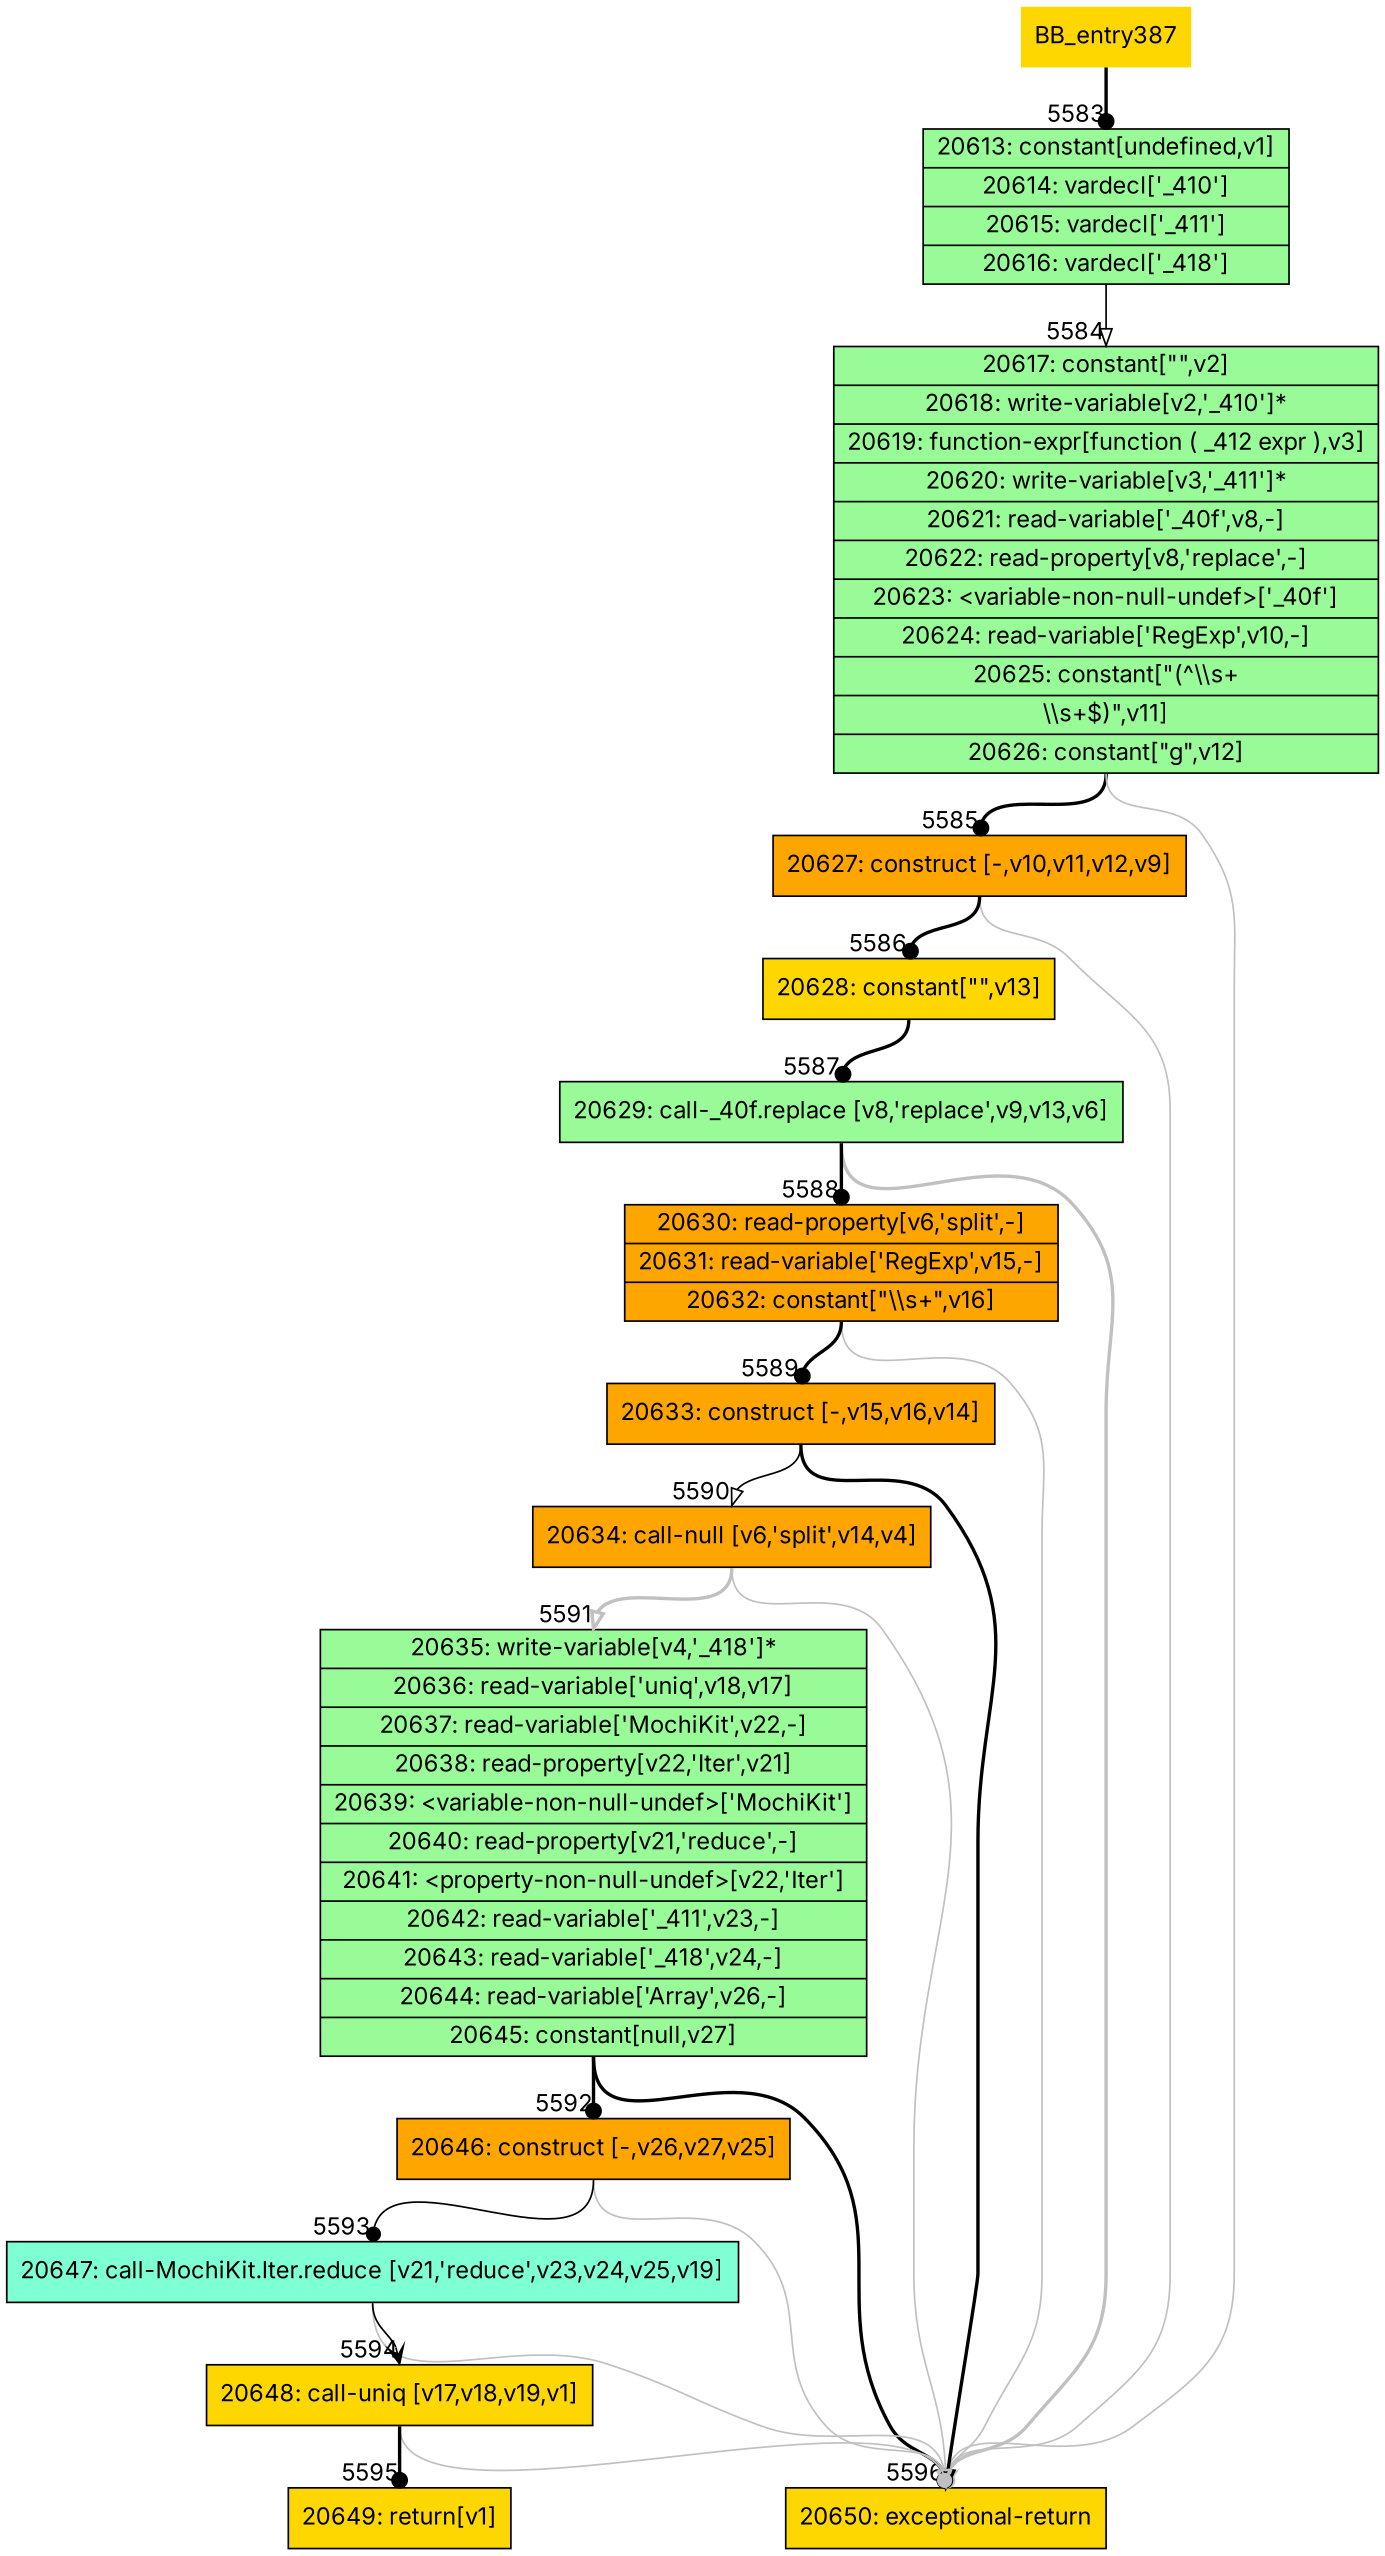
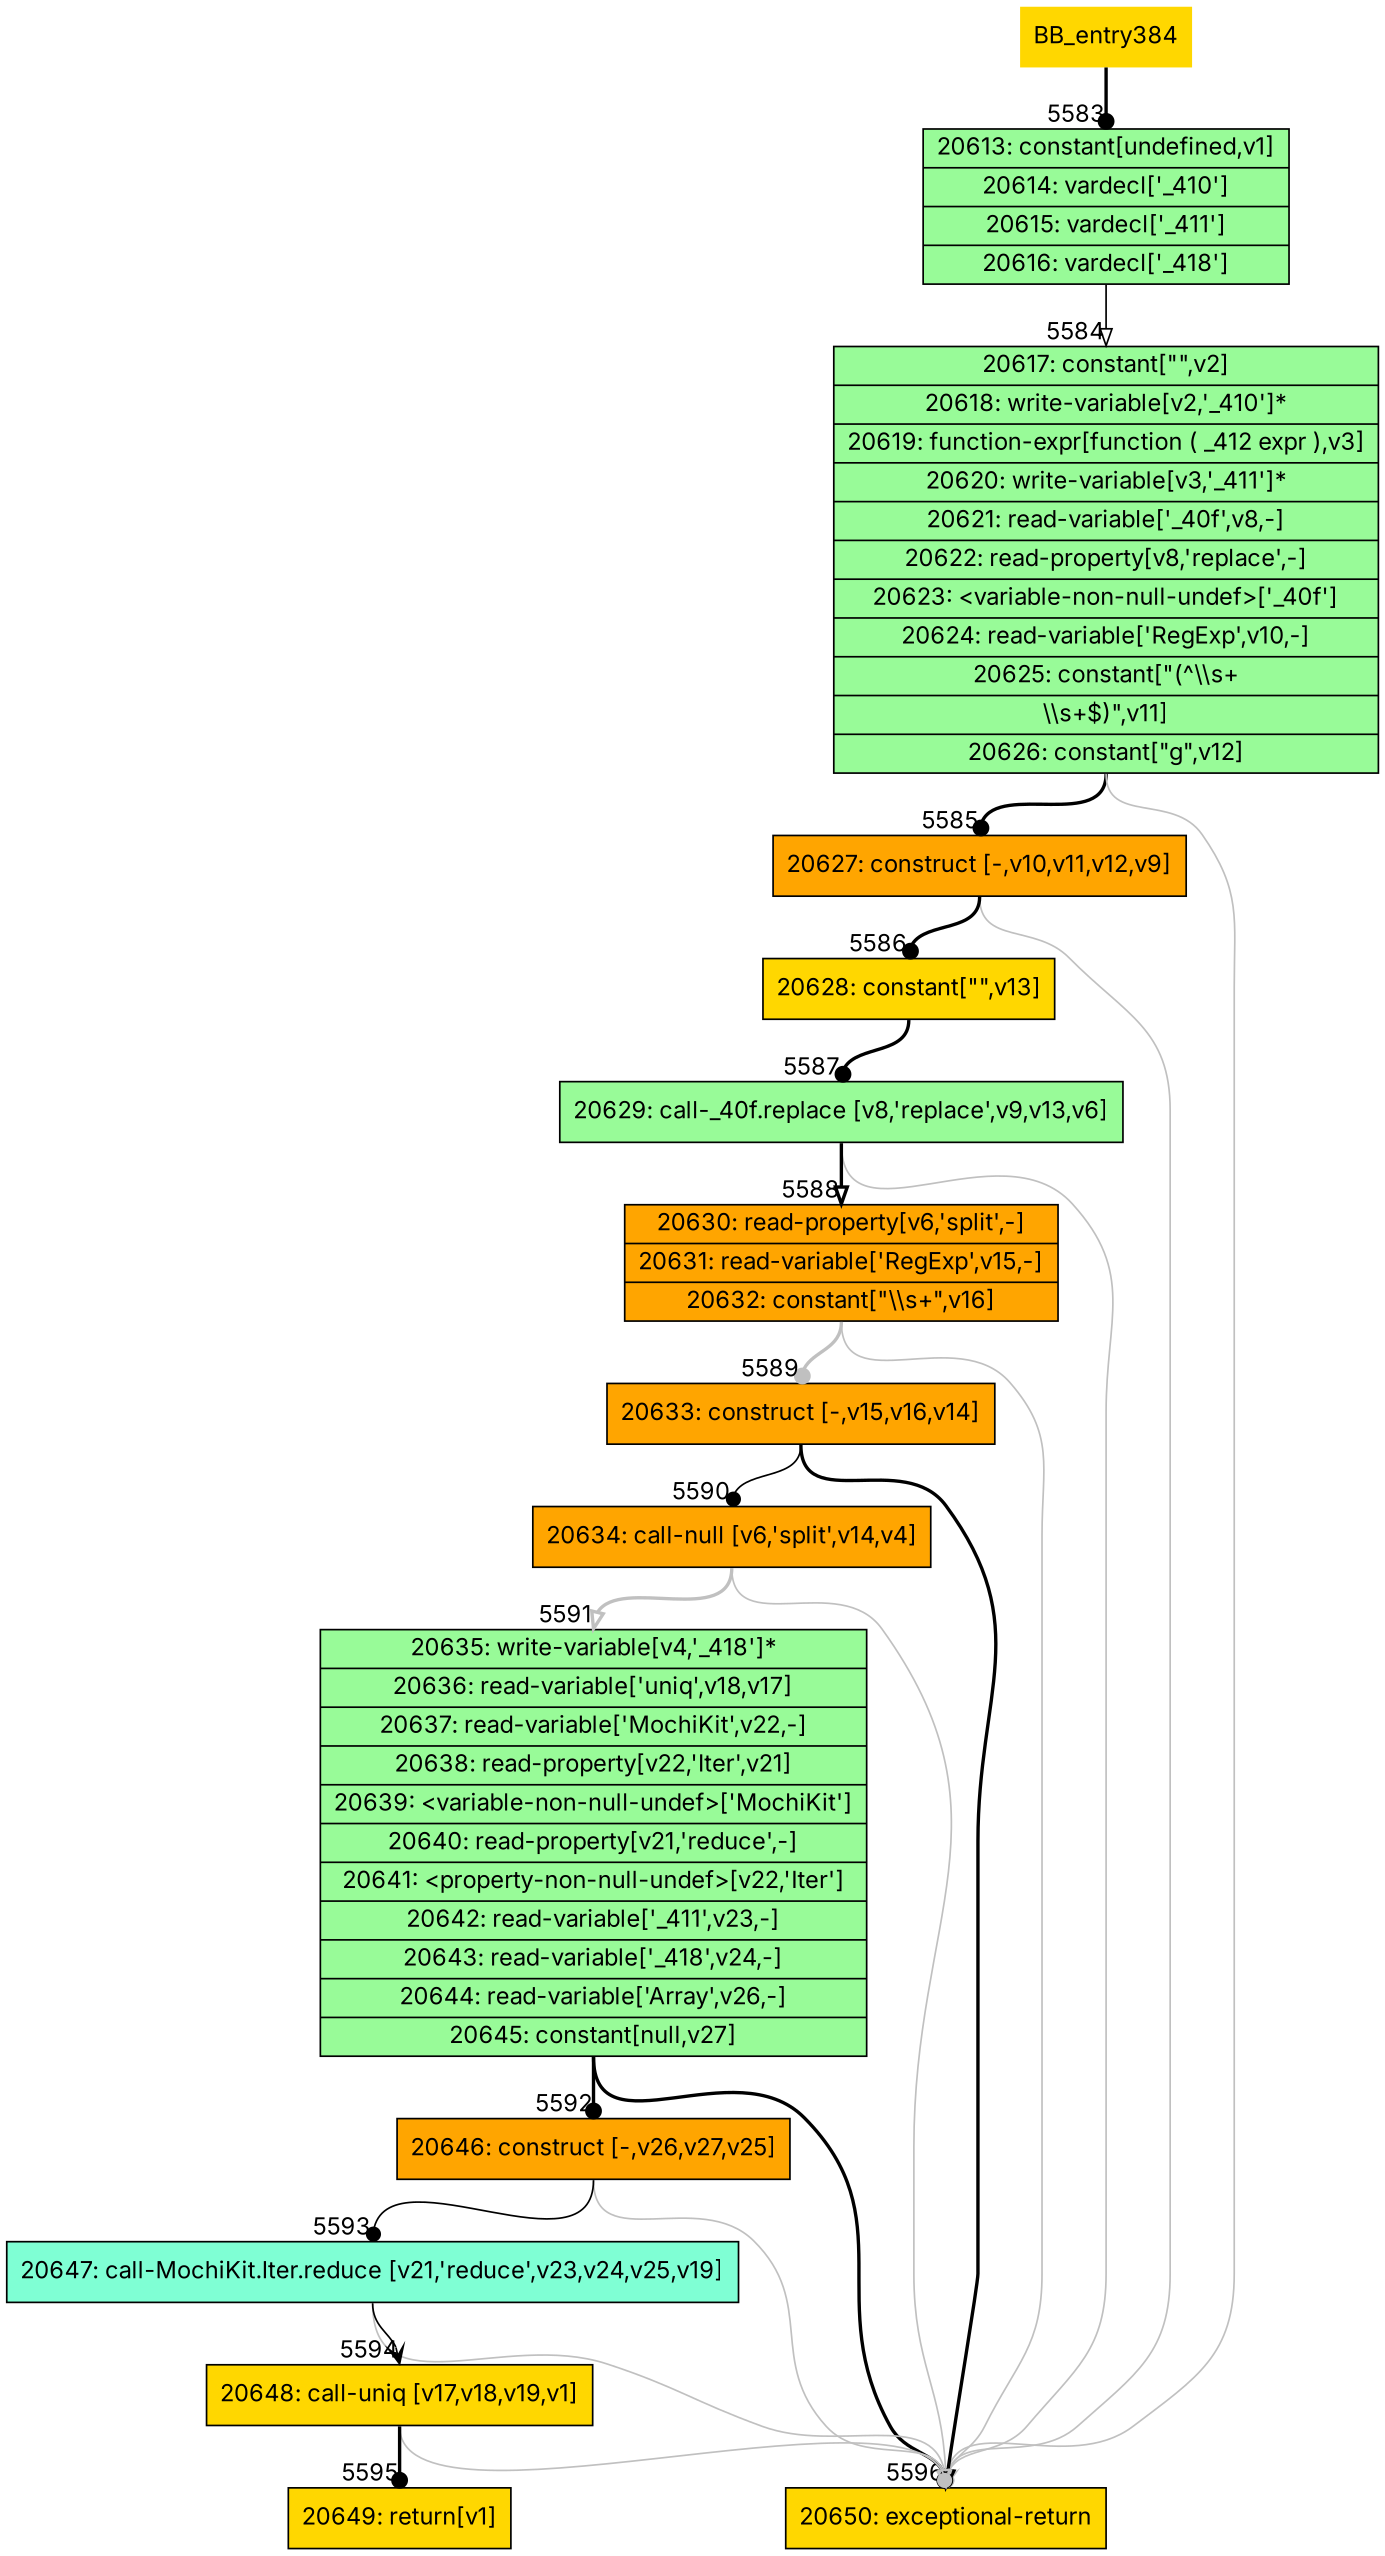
node "BB_entry387": label "BB_entry387" -> "BB_entry384"
edge "20629: call-_40f.replace [v8,'replace',v9,v13,v6]" -> "20630: read-property[v6,'split',-]": arrowhead dot -> onormal
edge "20630: read-property[v6,'split',-]" -> "20633: construct [-,v15,v16,v14]": color black -> gray
edge "20633: construct [-,v15,v16,v14]" -> "20634: call-null [v6,'split',v14,v4]": arrowhead onormal -> dot
edge "20629: call-_40f.replace [v8,'replace',v9,v13,v6]" -> "20650: exceptional-return": style bold -> solid
